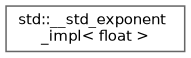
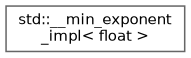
node "std::__std_exponent _impl< float >": label "std::__std_exponent _impl< float >" -> "std::__min_exponent _impl< float >"
